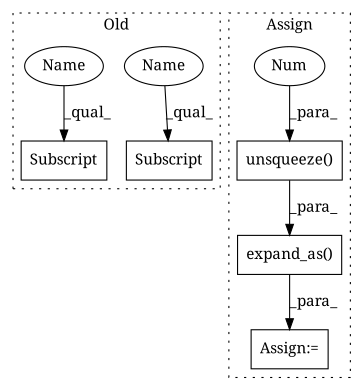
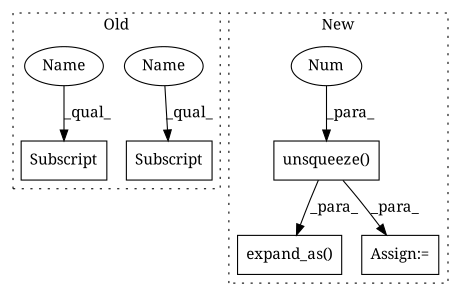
cluster "Assign": label "Assign" -> "New"
edge "expand_as()" -> "Assign:=": now "unsqueeze()" -> "Assign:="
